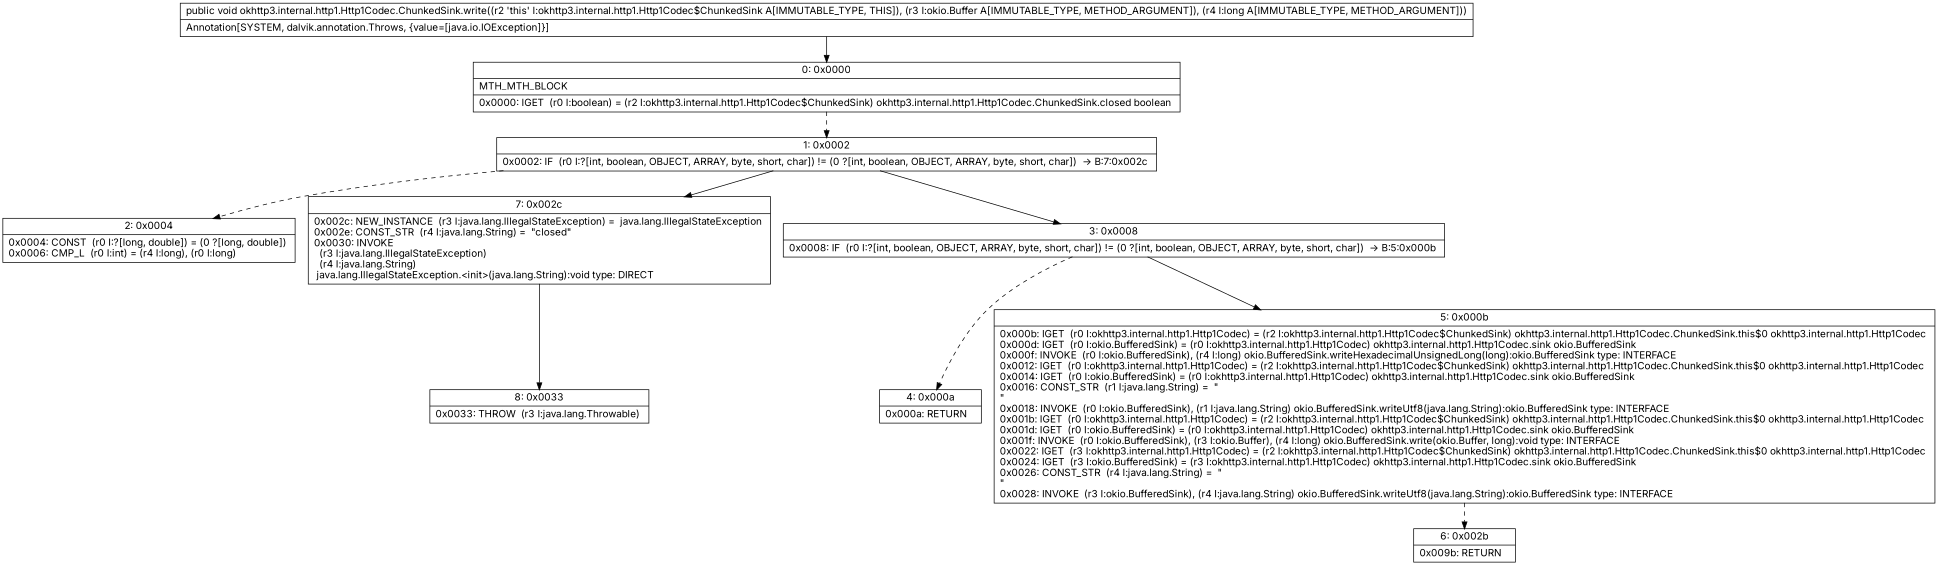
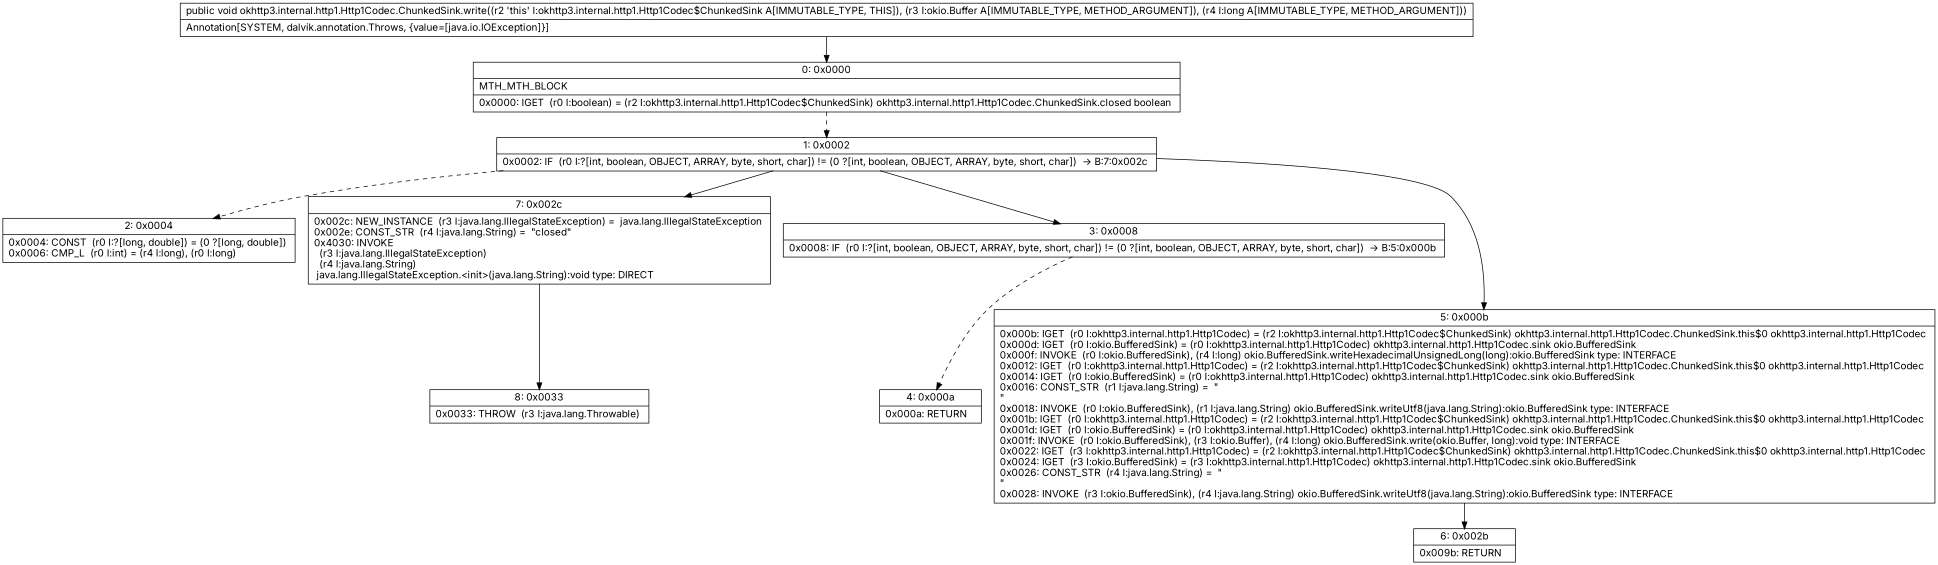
node "7: 0x002c": text "0x0030: INVOKE" -> "0x4030: INVOKE"
edge "3: 0x0008" -> "5: 0x000b": now "1: 0x0002" -> "5: 0x000b"
edge "5: 0x000b" -> "6: 0x002b": style dashed -> solid
